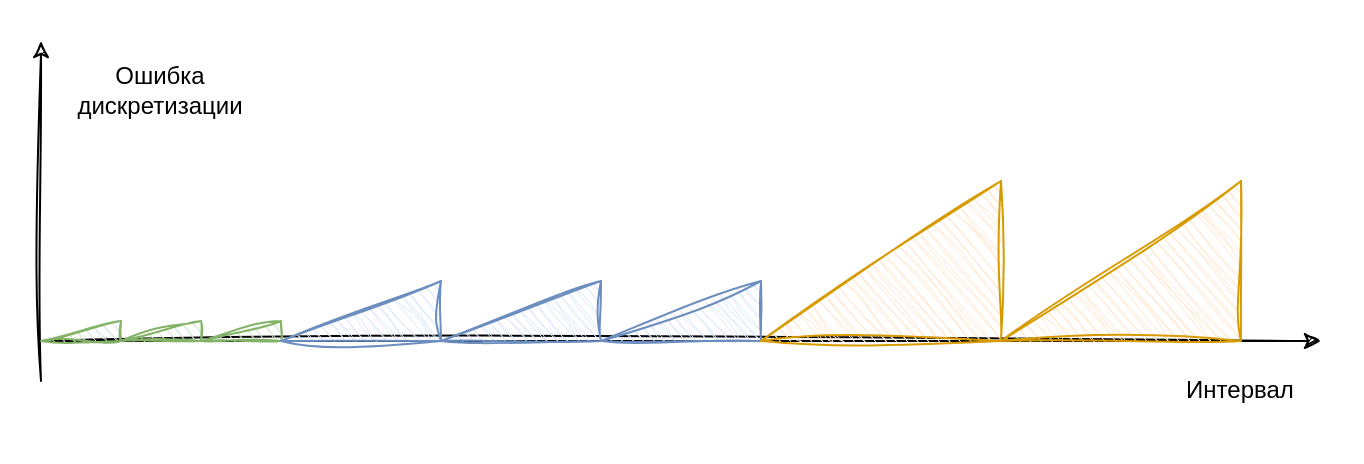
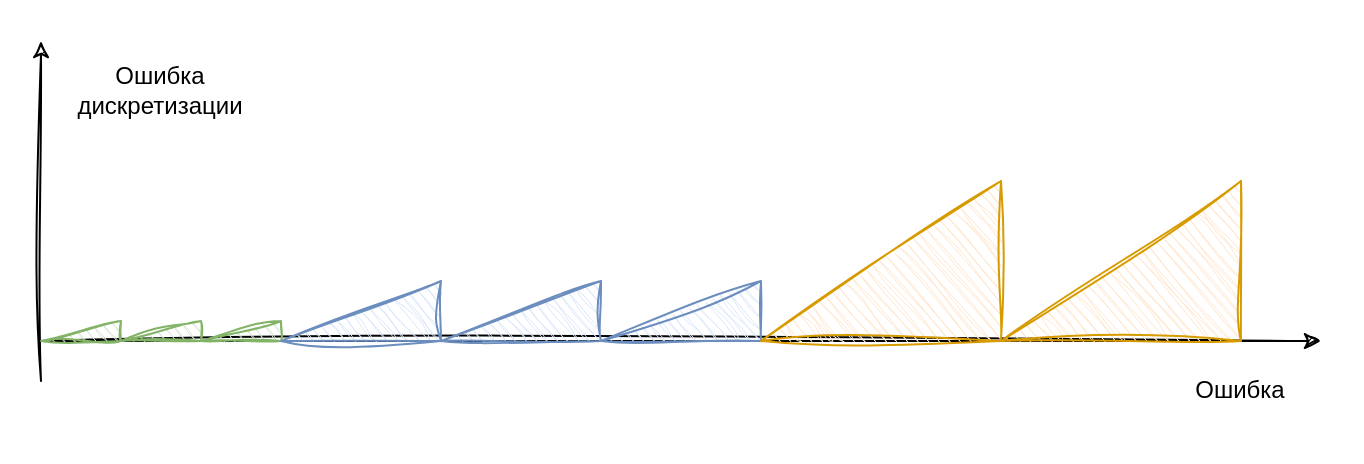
node "Интервал": label "Интервал" -> "Ошибка"
